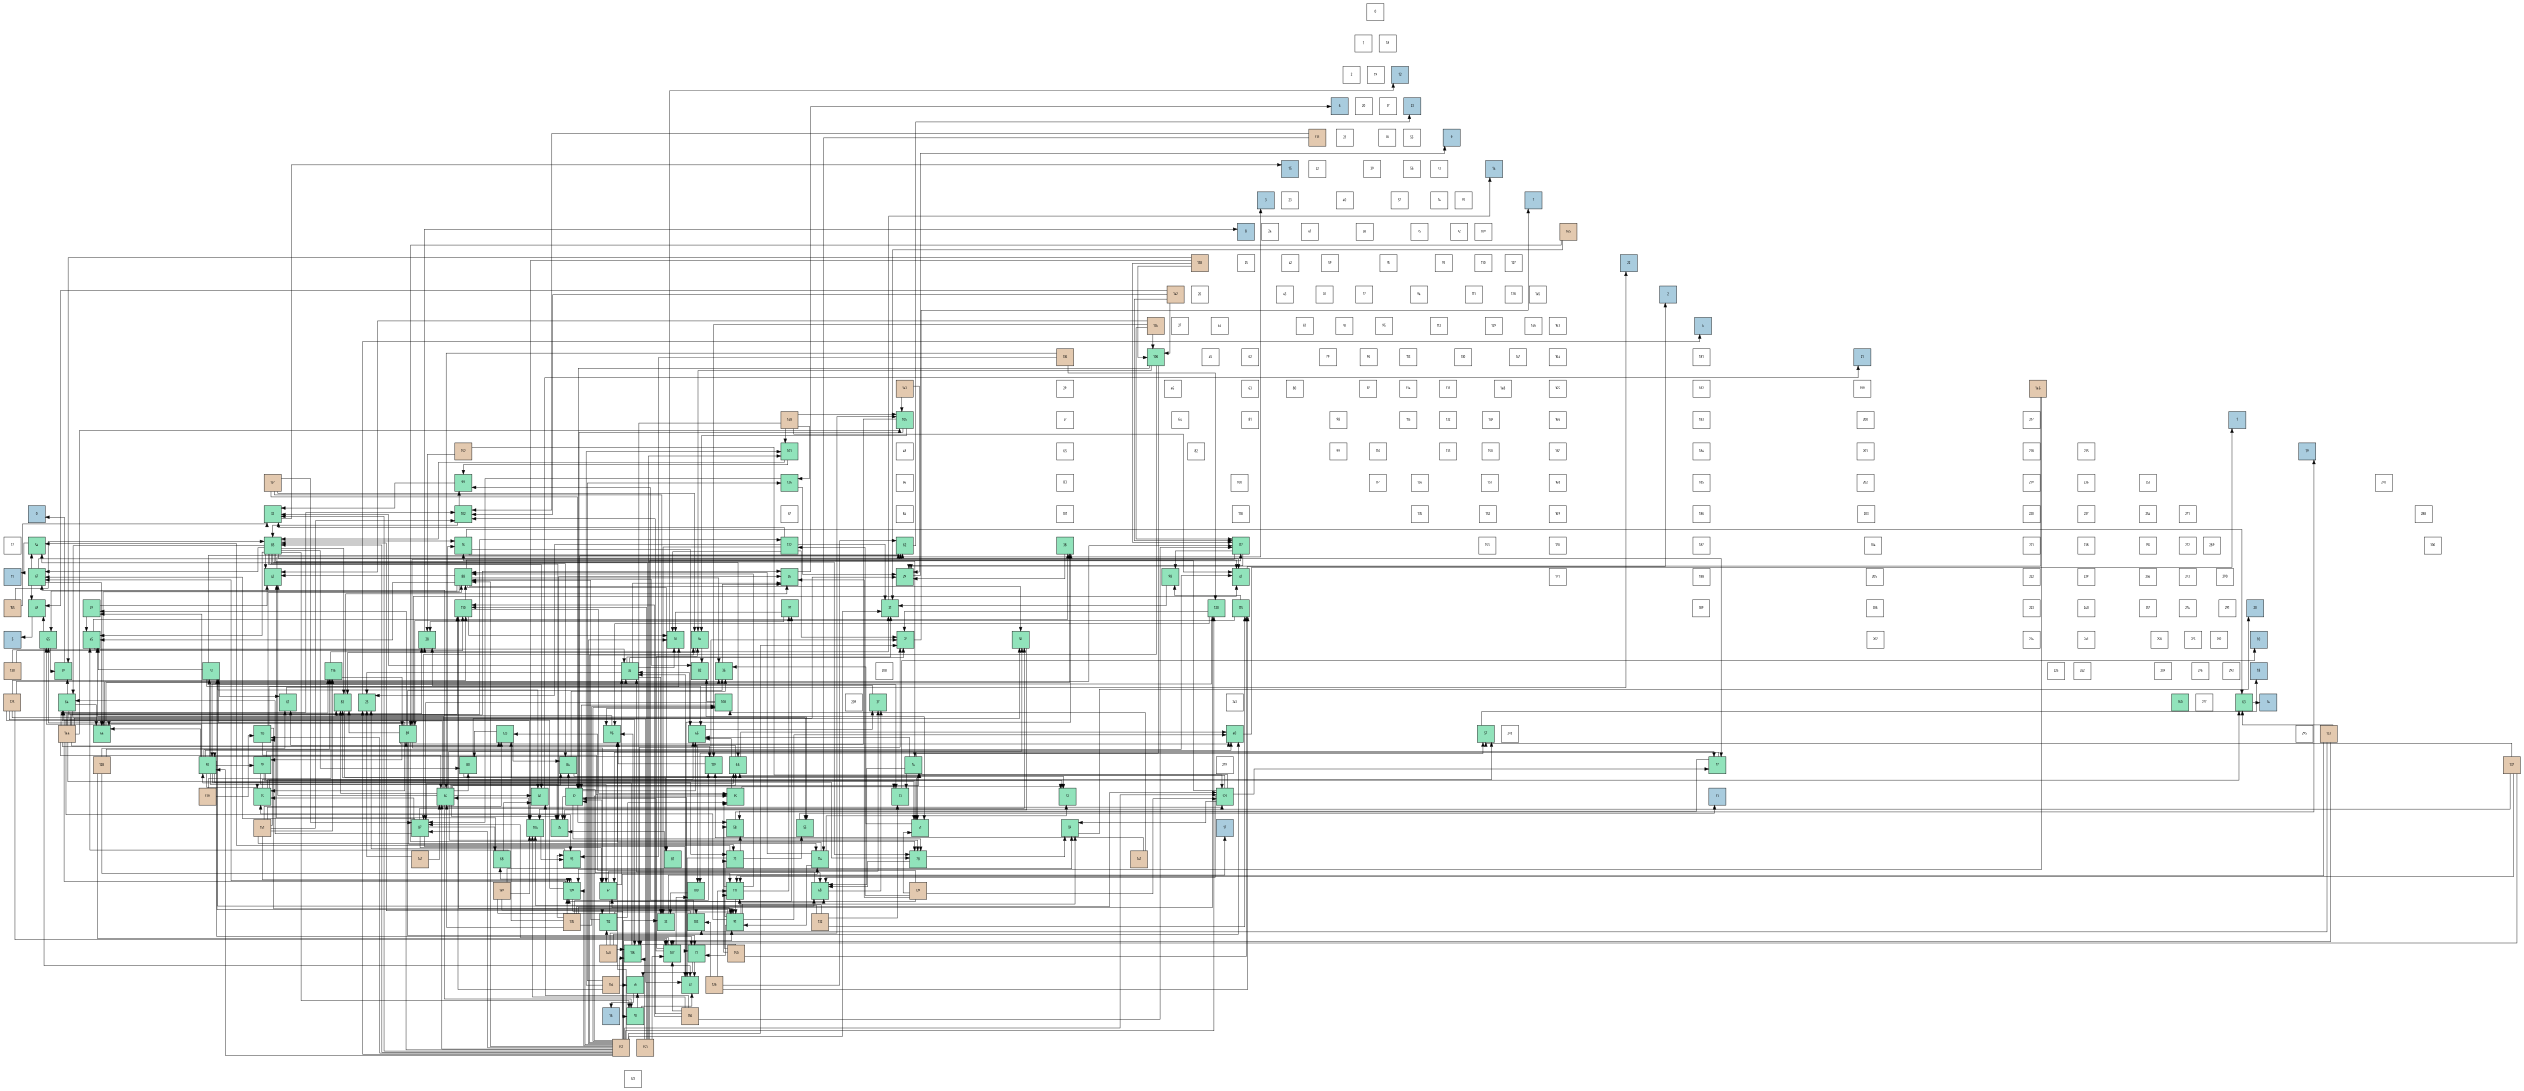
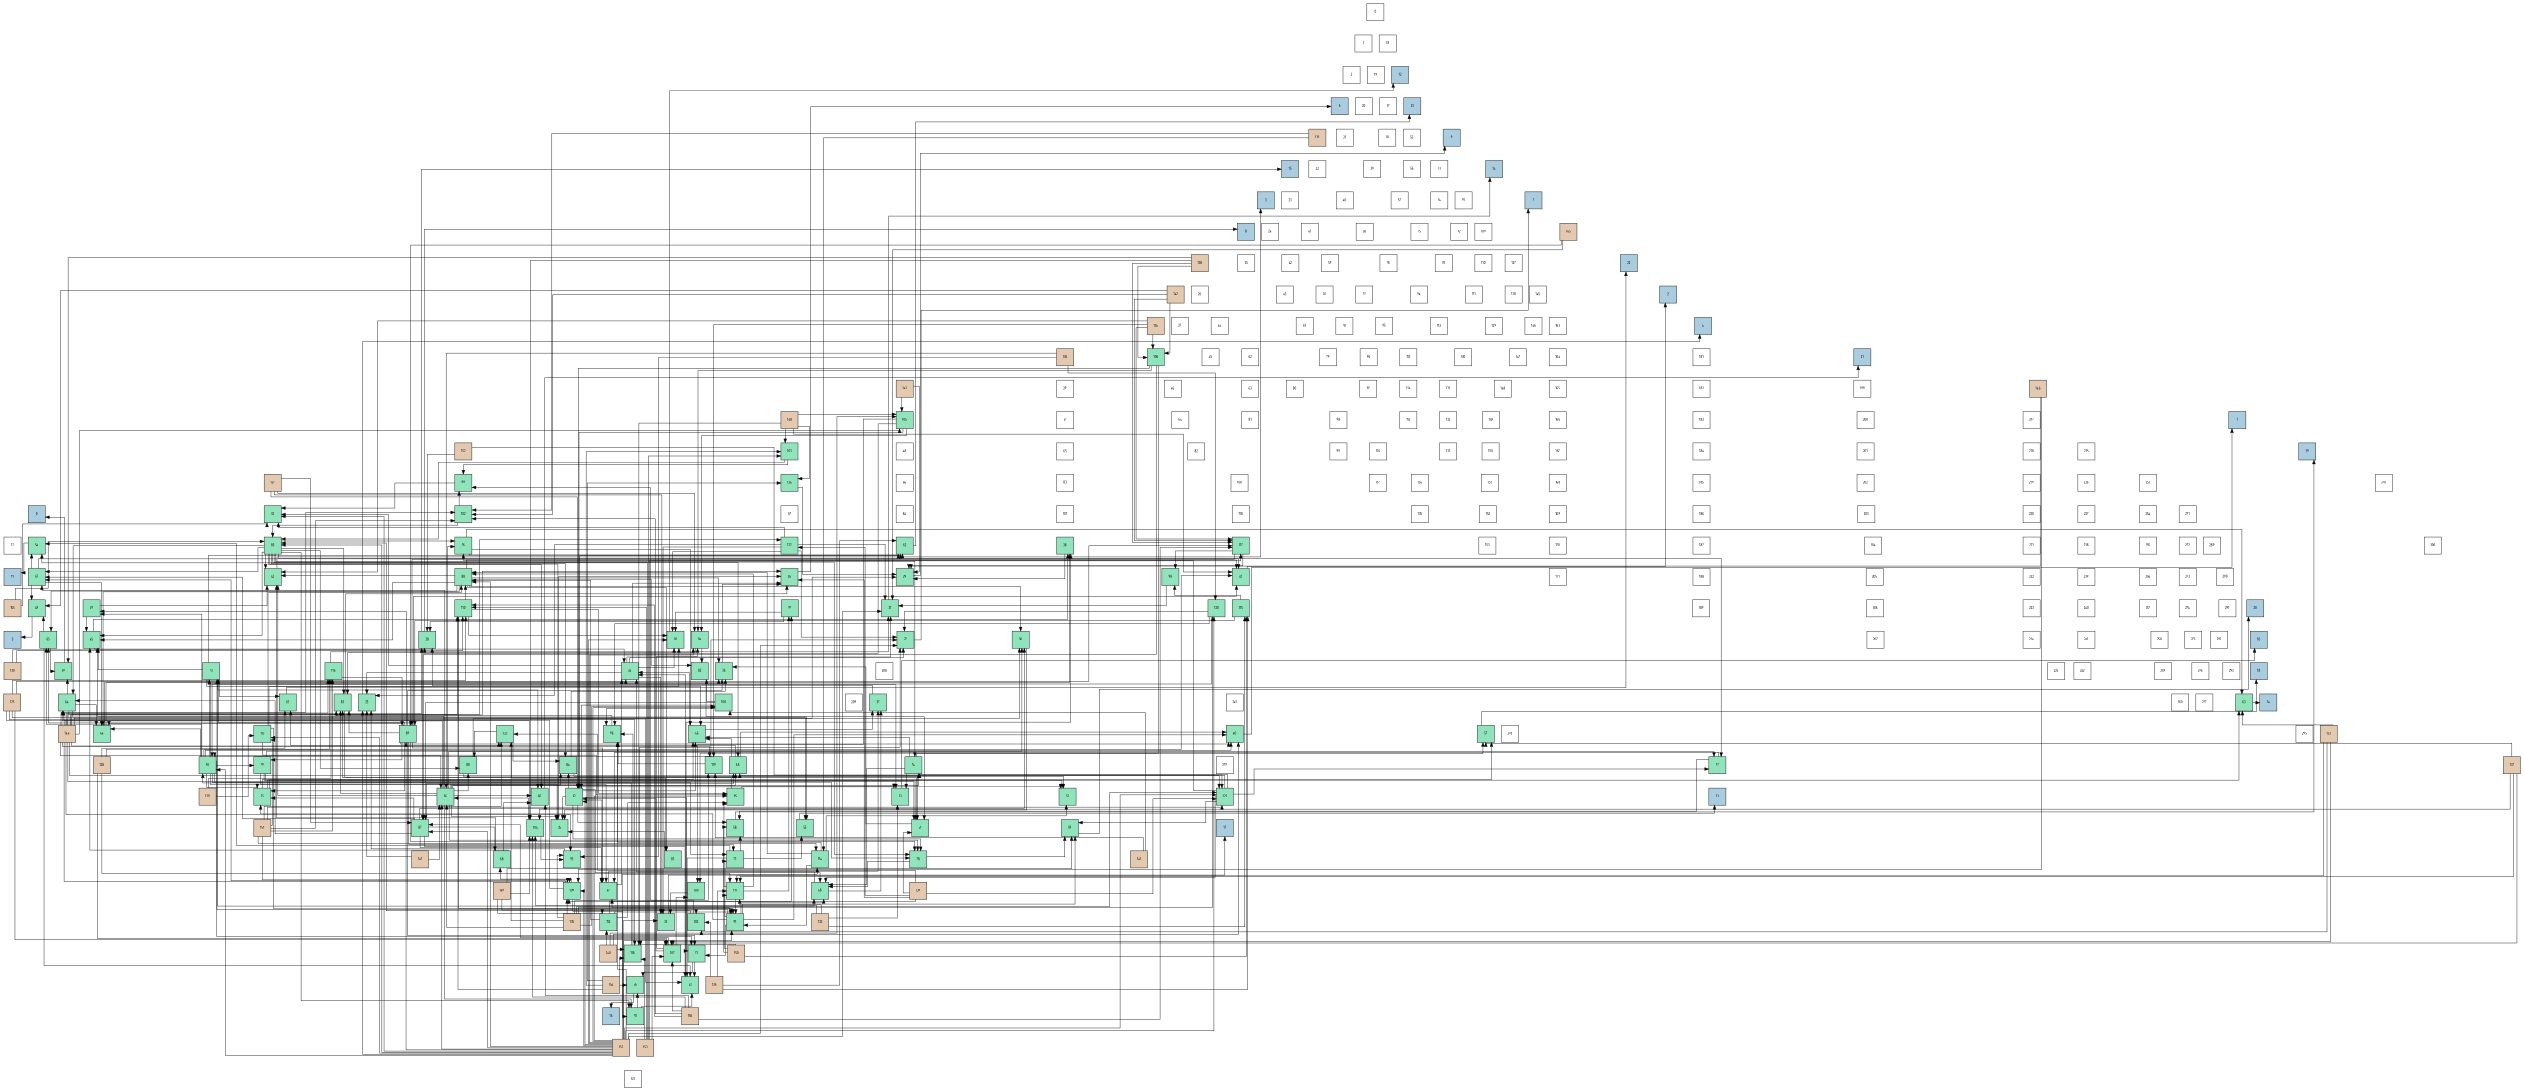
edge "32" -> "15": now "28" -> "15"
node "288": removed
edge "124" -> "87": now "105" -> "87"
node "260": fillcolor #91e3bb -> #ffffff
edge "144" -> "121": added
